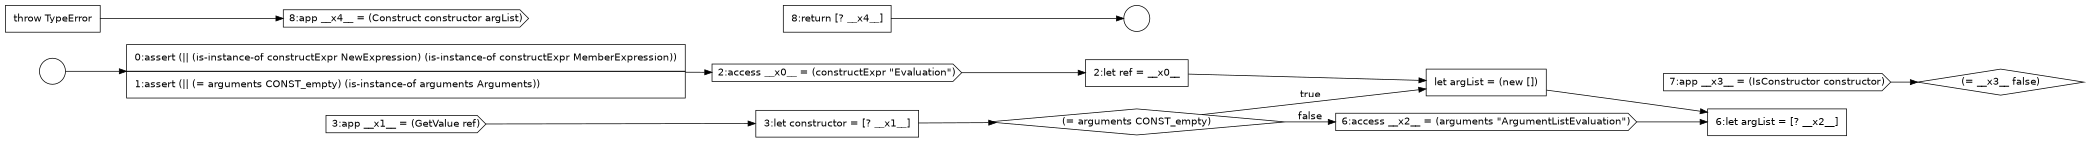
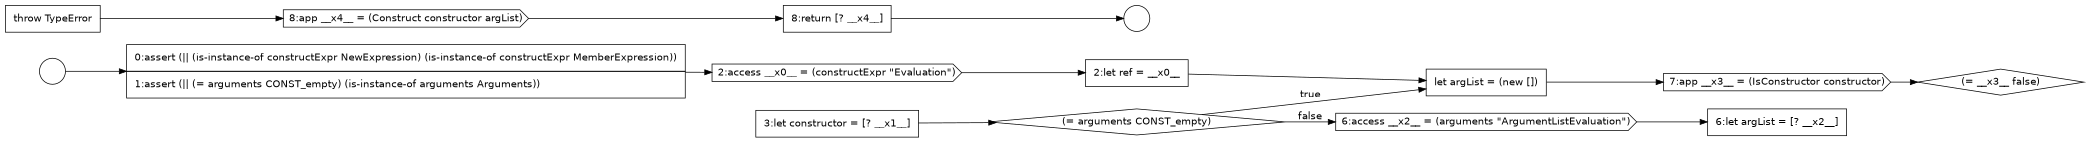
edge "8:app __x4__ = (Construct constructor argList)" -> "8:return [? __x4__]": added
edge "let argList = (new [])" -> "6:let argList = [? __x2__]": now "let argList = (new [])" -> "7:app __x3__ = (IsConstructor constructor)"
node "3:app __x1__ = (GetValue ref)": removed
